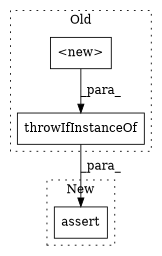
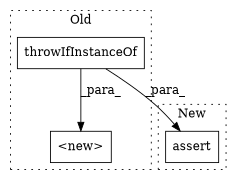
edge "<new>" -> "throwIfInstanceOf": reversed
